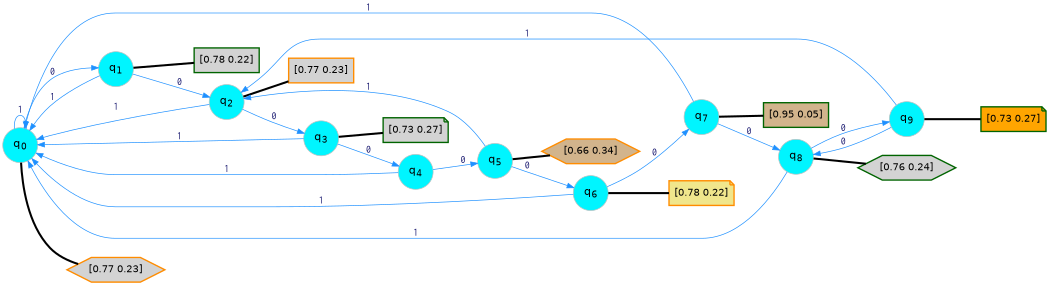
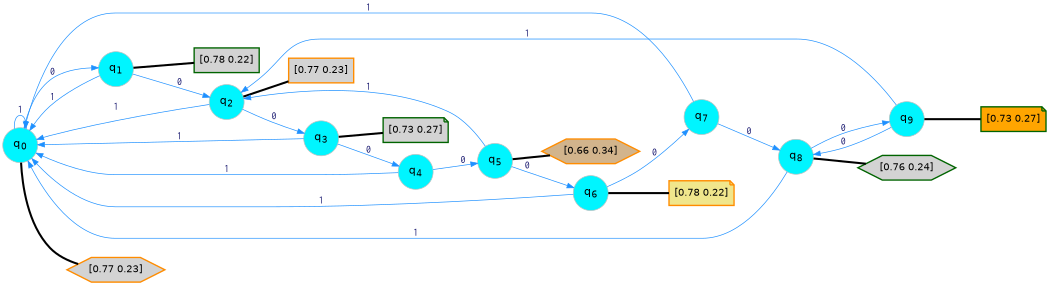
node "[0.95 0.05]": removed
